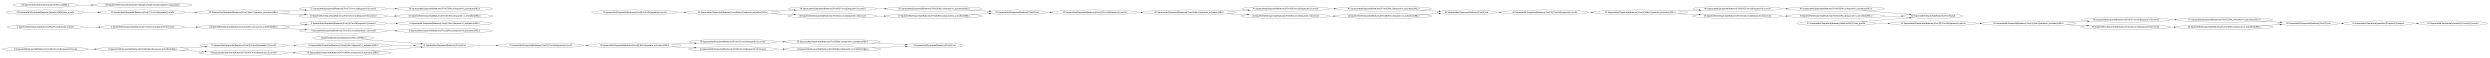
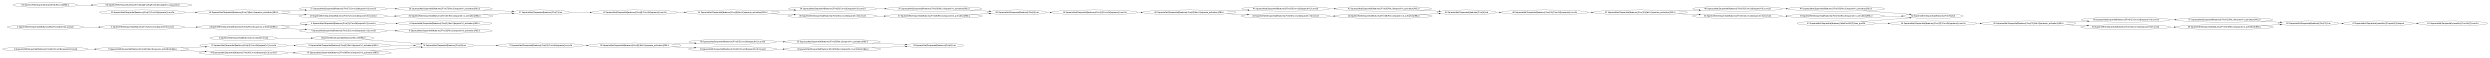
node "24 SqueezeNet/Sequential[features]/MaxPool2d[6]/max_pool2d": removed
node "31 SqueezeNet/Sequential[features]/Fire[7]/cat": added
node "0 SqueezeNet/Sequential[features]/Conv2d[0]/conv2d": added
